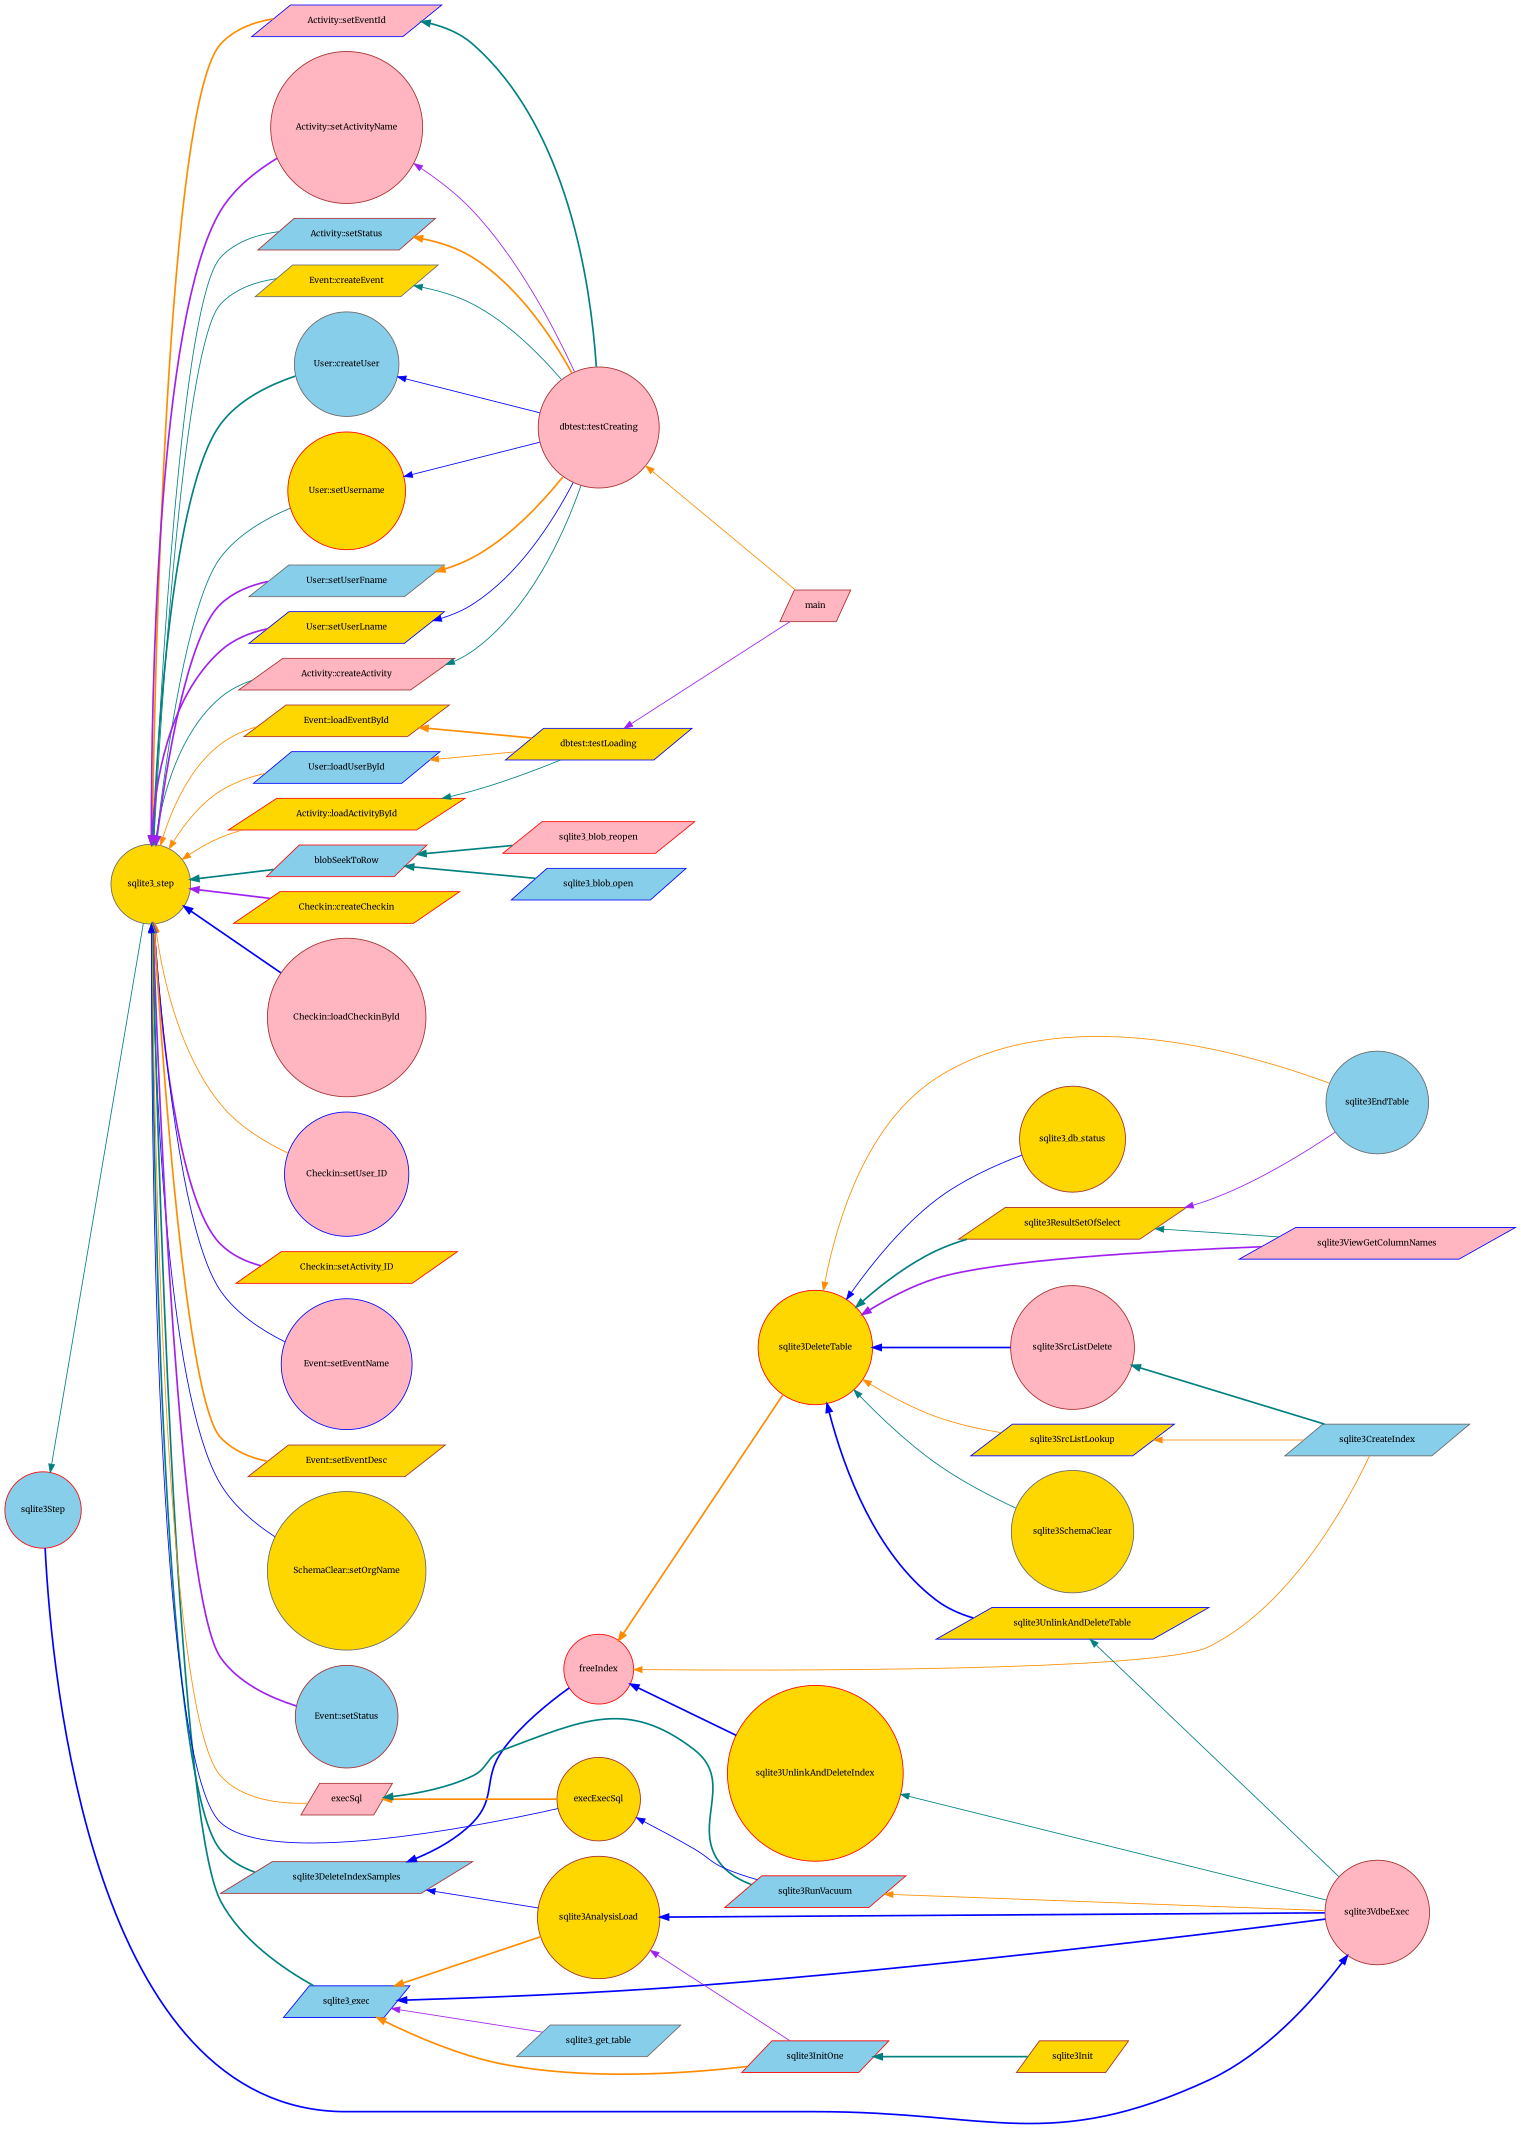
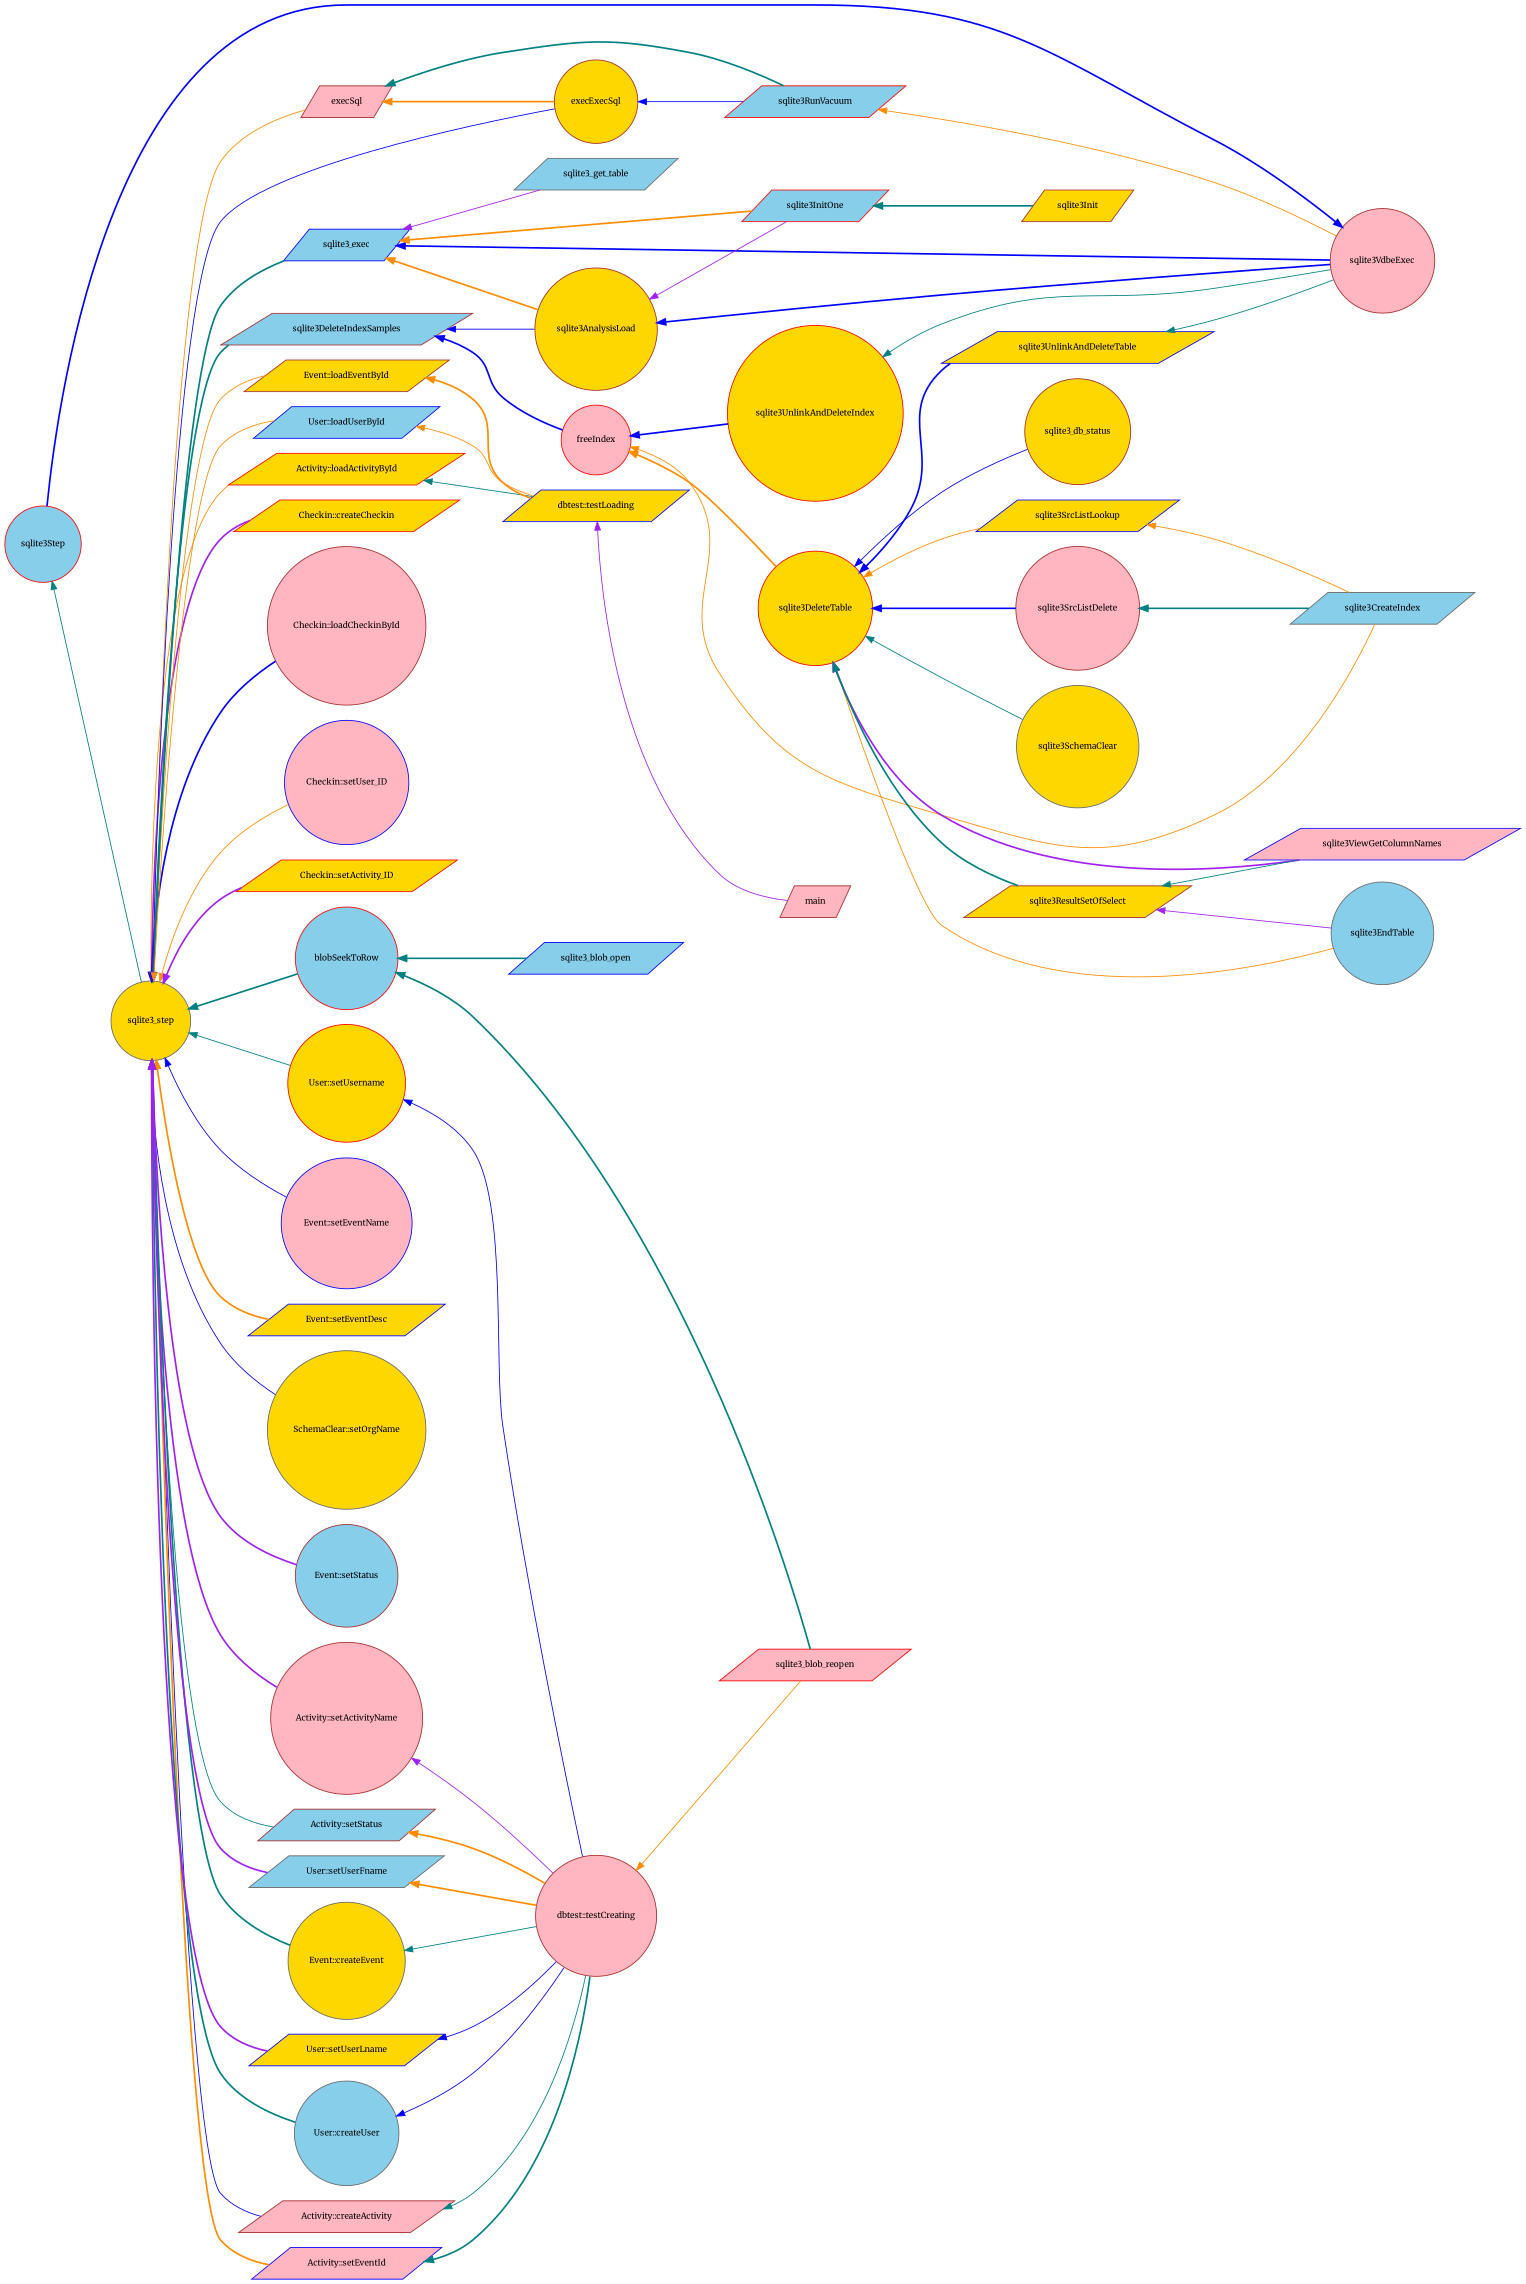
node "Event::createEvent": shape parallelogram -> circle
edge "Event::createEvent" -> "sqlite3_step": style solid -> bold
edge "main" -> "dbtest::testCreating": now "sqlite3_blob_reopen" -> "dbtest::testCreating"
edge "Activity::createActivity" -> "sqlite3_step": color teal -> blue
node "blobSeekToRow": shape parallelogram -> circle
node "Event::setEventDesc": color brown -> blue
